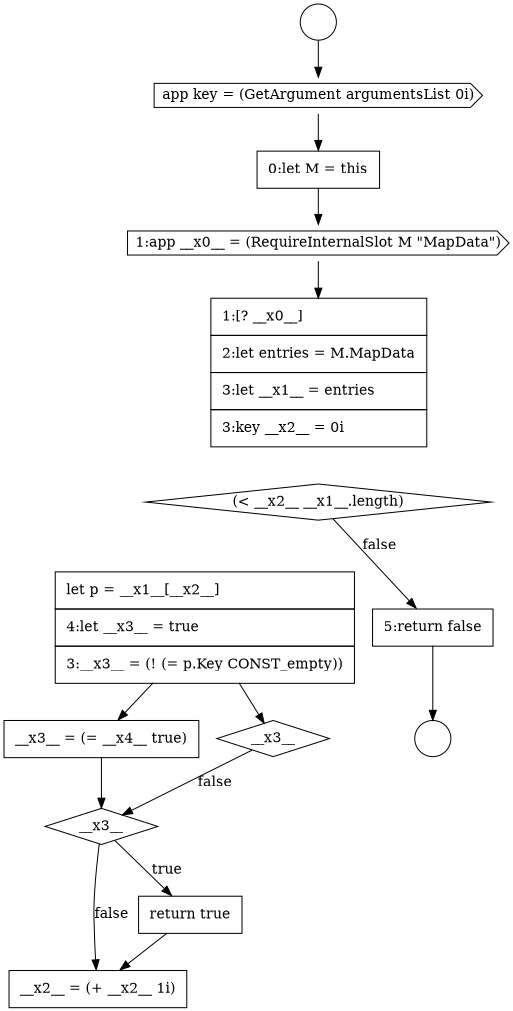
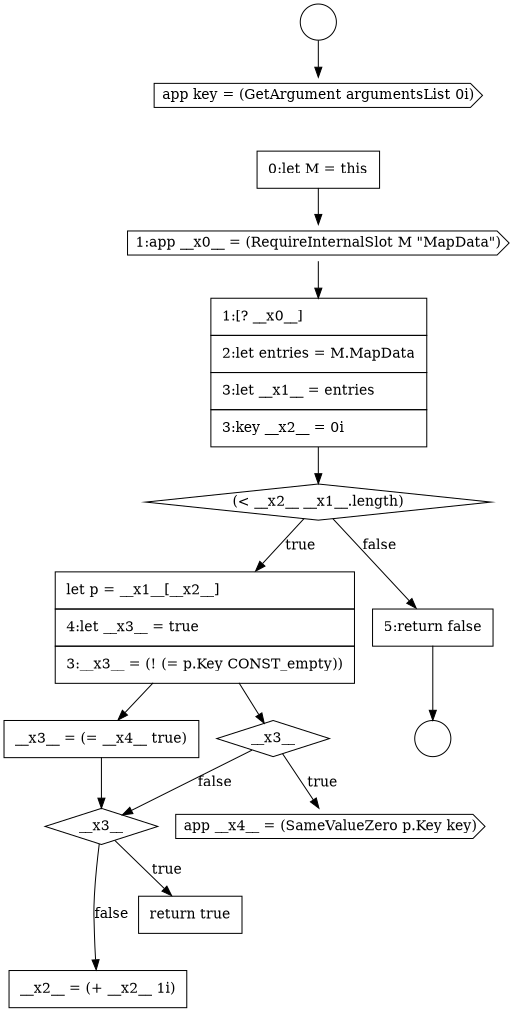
edge "app key = (GetArgument argumentsList 0i)" -> "0:let M = this": removed
edge "1:[? __x0__]" -> "(< __x2__ __x1__.length)": added
edge "(< __x2__ __x1__.length)" -> "let p = __x1__[__x2__]": added, label "true"
node "app __x4__ = (SameValueZero p.Key key)": added
edge "return true" -> "__x2__ = (+ __x2__ 1i)": removed
